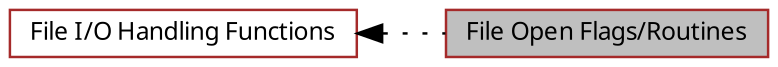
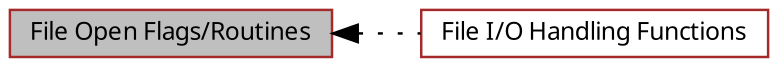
edge "File Open Flags/Routines" -> "File I/O Handling Functions": reversed
